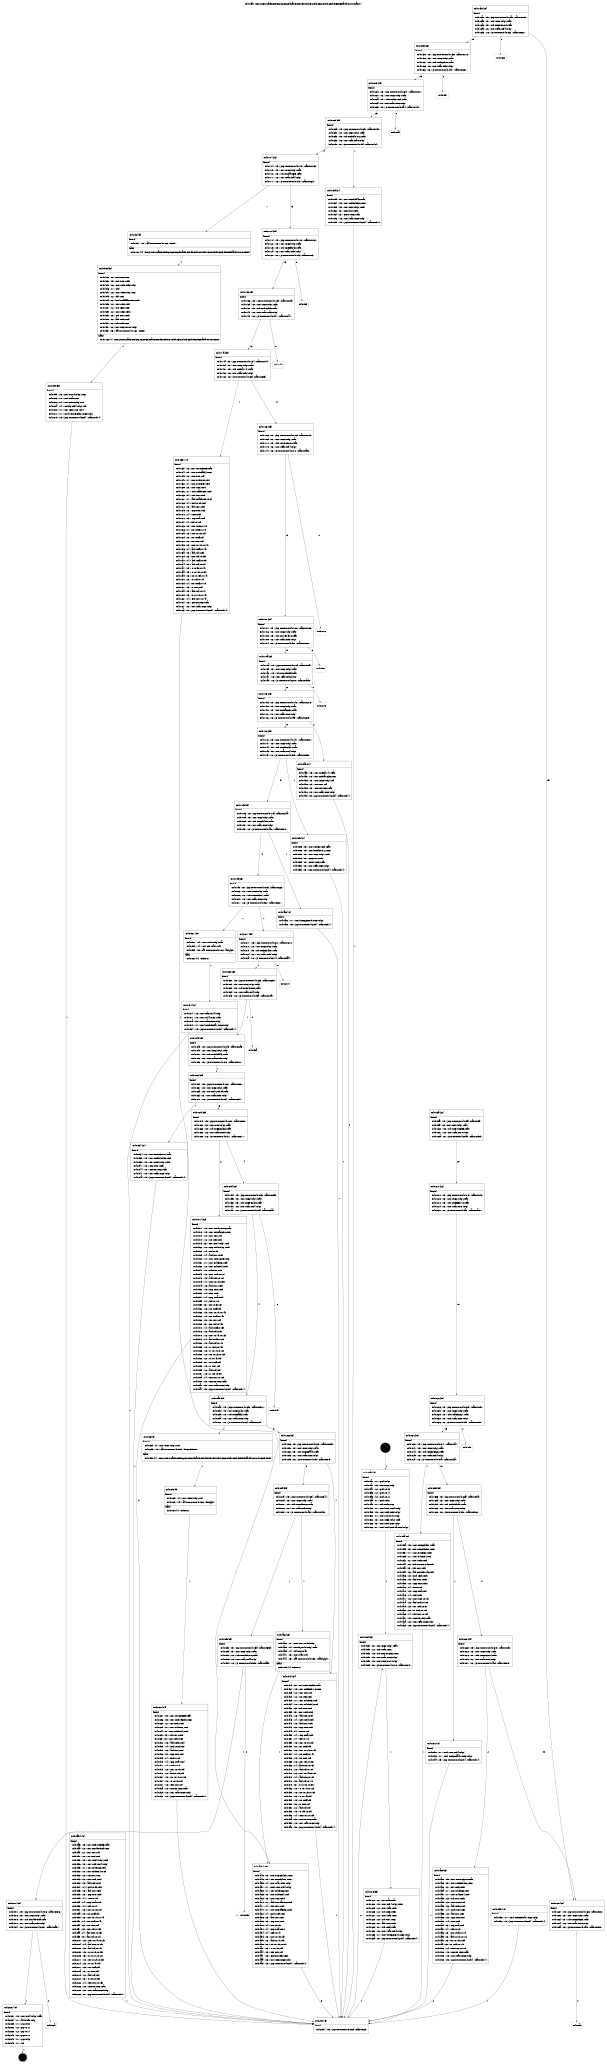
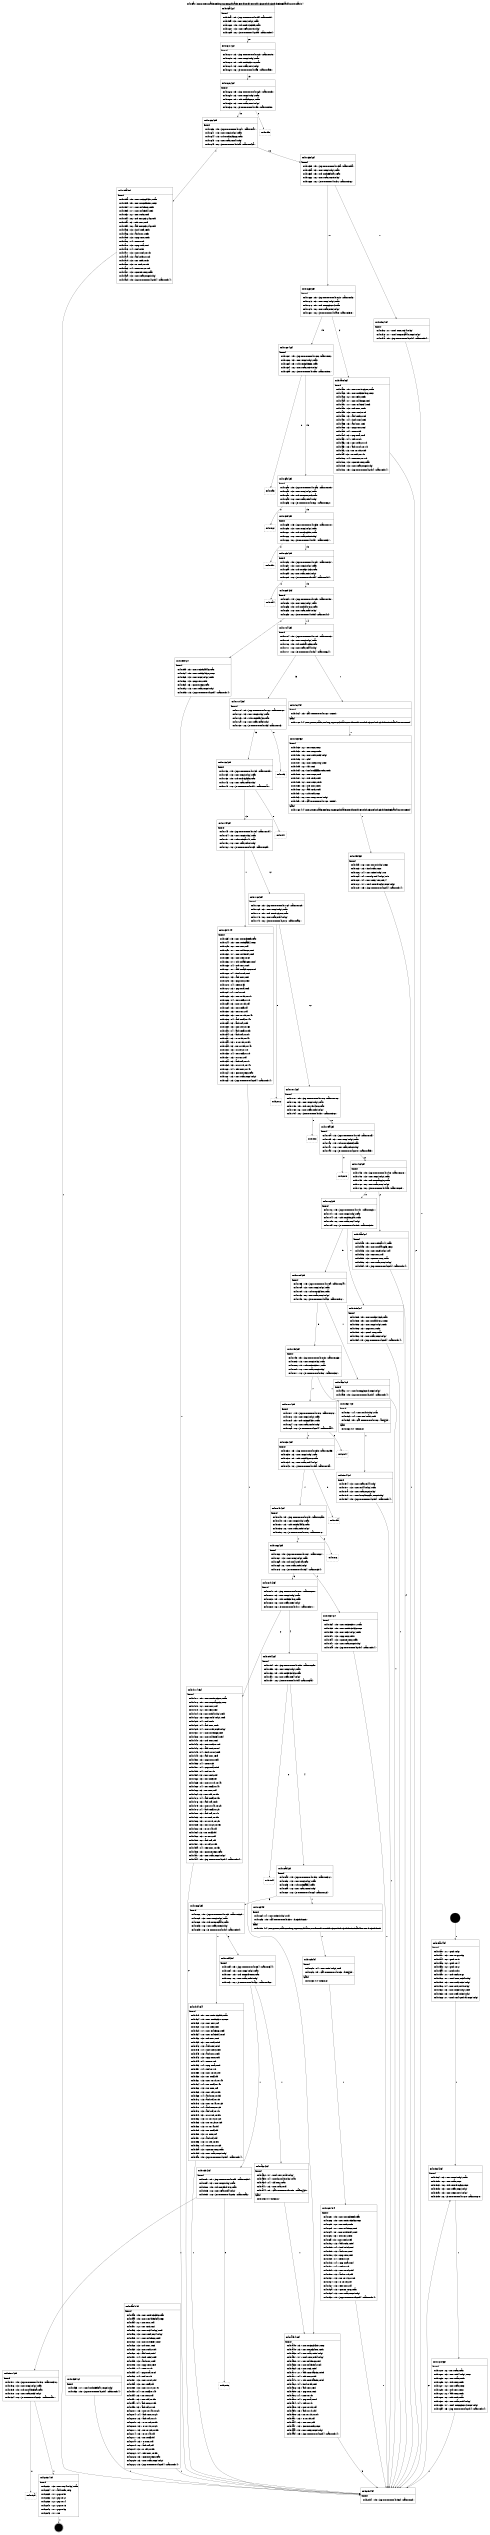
edge "0x4016a0 [25]" -> "0x401687 [25]": reversed
node "0x401e16": added
